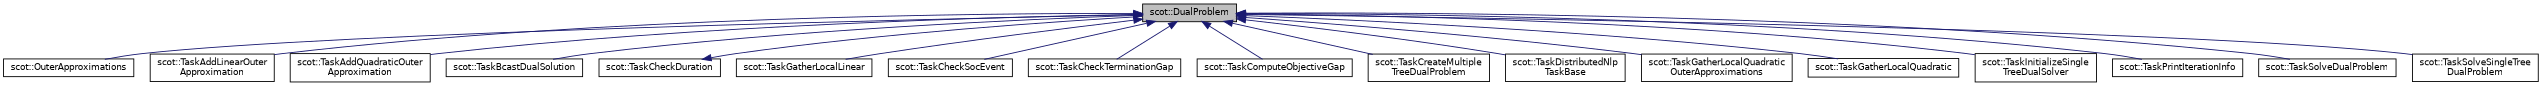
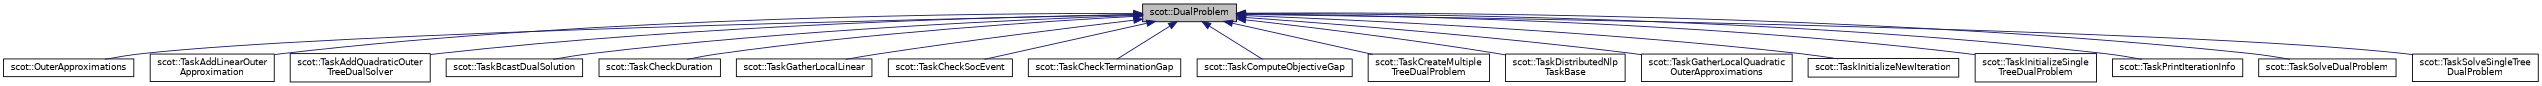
edge "scot::DualProblem" -> "scot::TaskCheckDuration": reversed
node "scot::TaskAddQuadraticOuter Approximation": label "scot::TaskAddQuadraticOuter Approximation" -> "scot::TaskAddQuadraticOuter TreeDualSolver"
node "scot::TaskGatherLocalQuadratic": label "scot::TaskGatherLocalQuadratic" -> "scot::TaskInitializeNewIteration"
node "scot::TaskInitializeSingle TreeDualSolver": label "scot::TaskInitializeSingle TreeDualSolver" -> "scot::TaskInitializeSingle TreeDualProblem"
